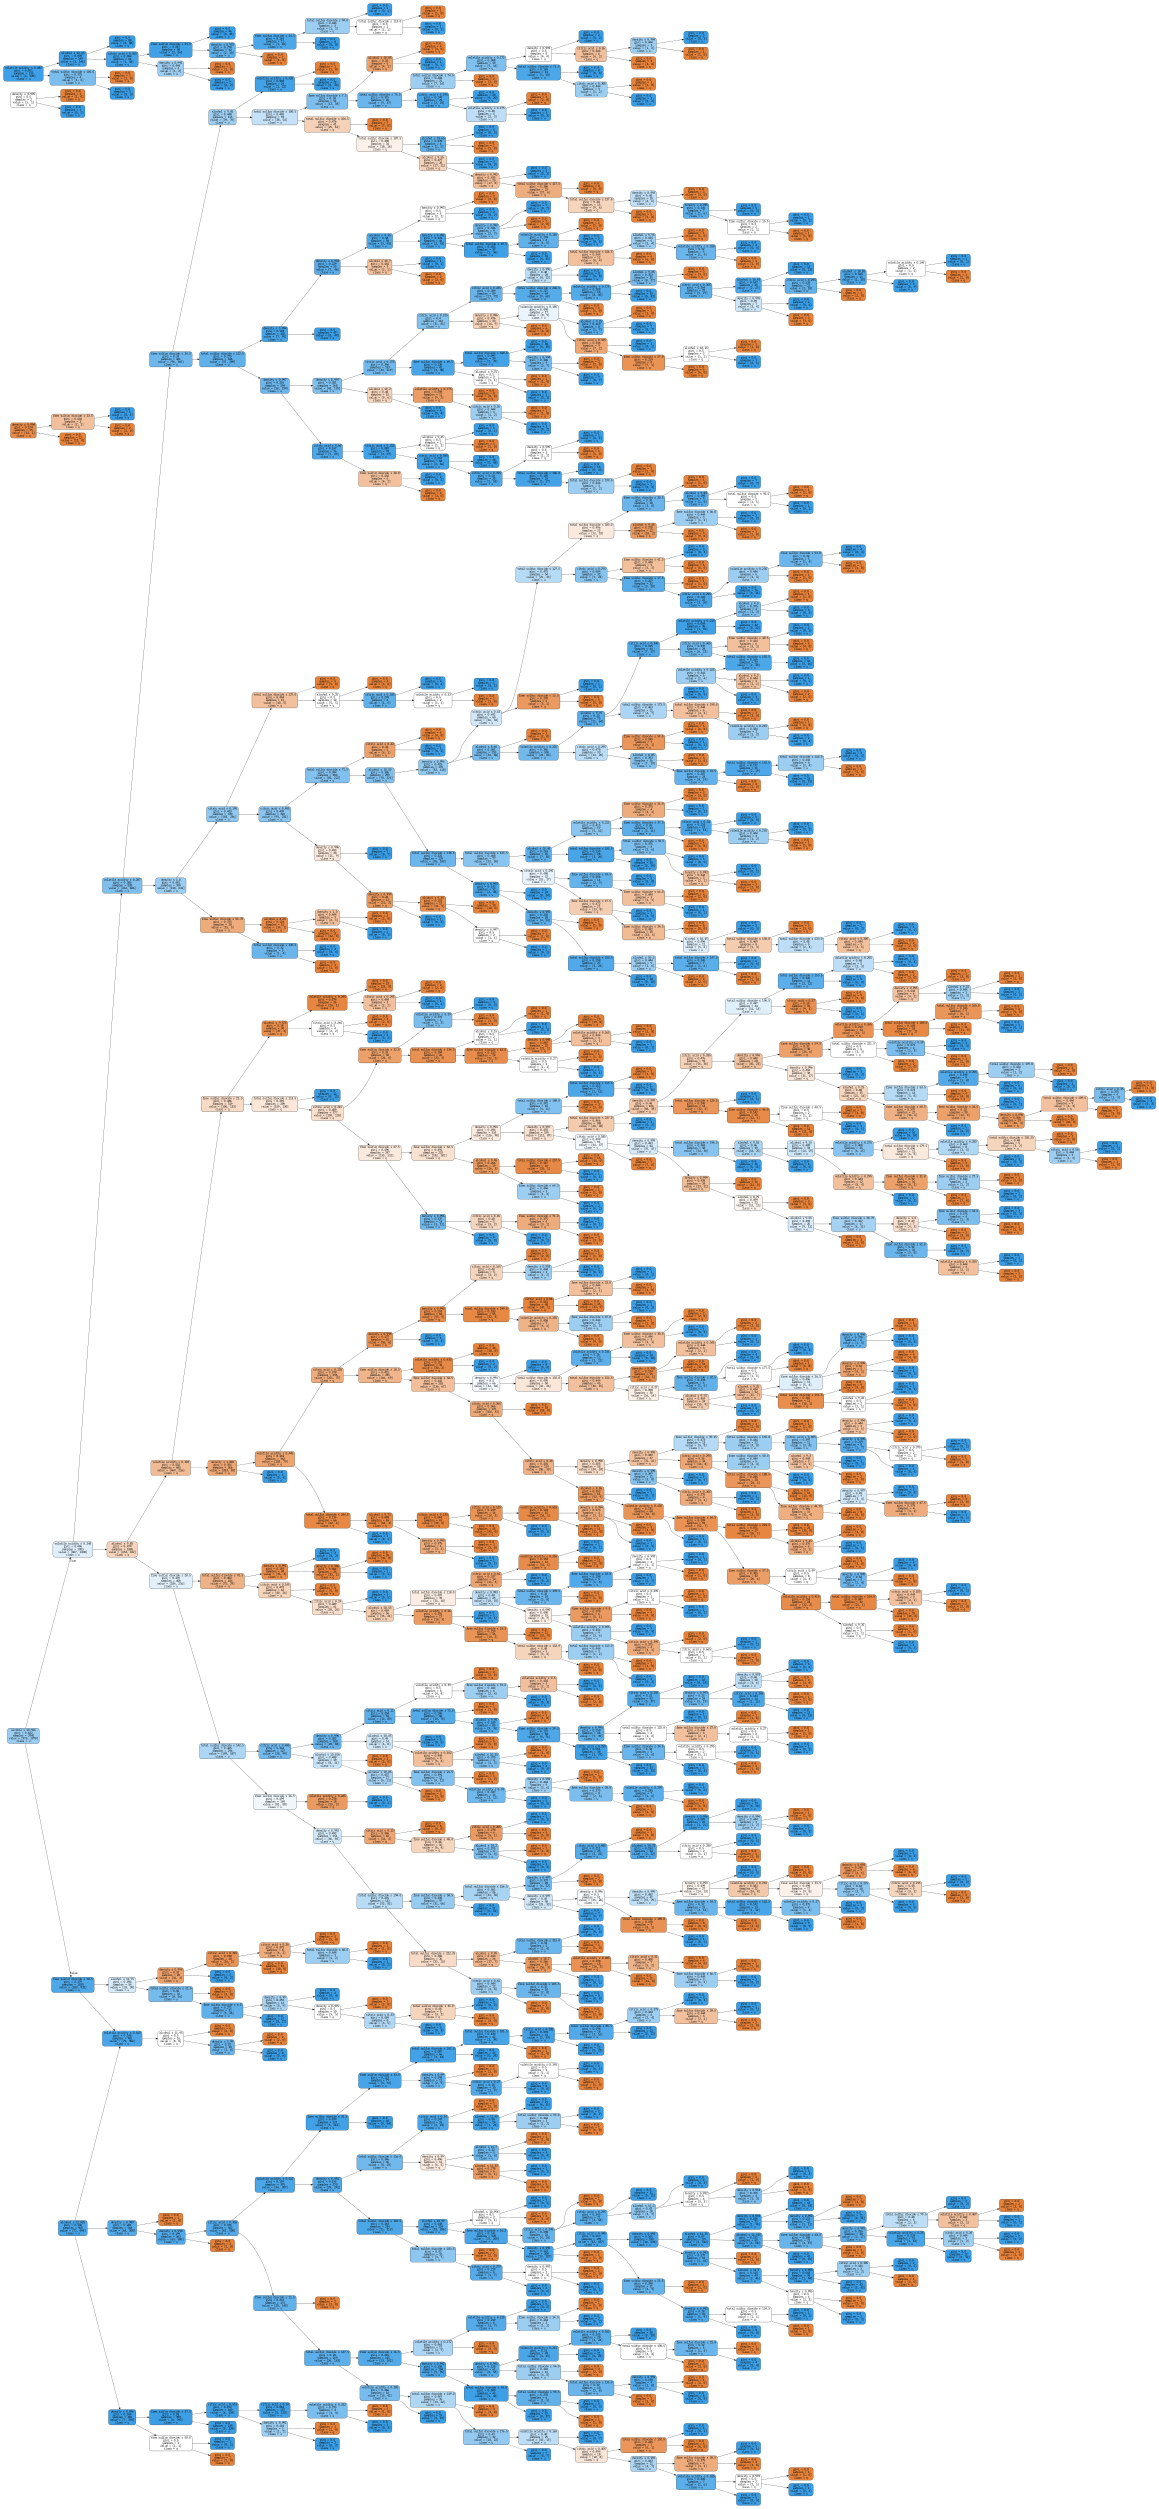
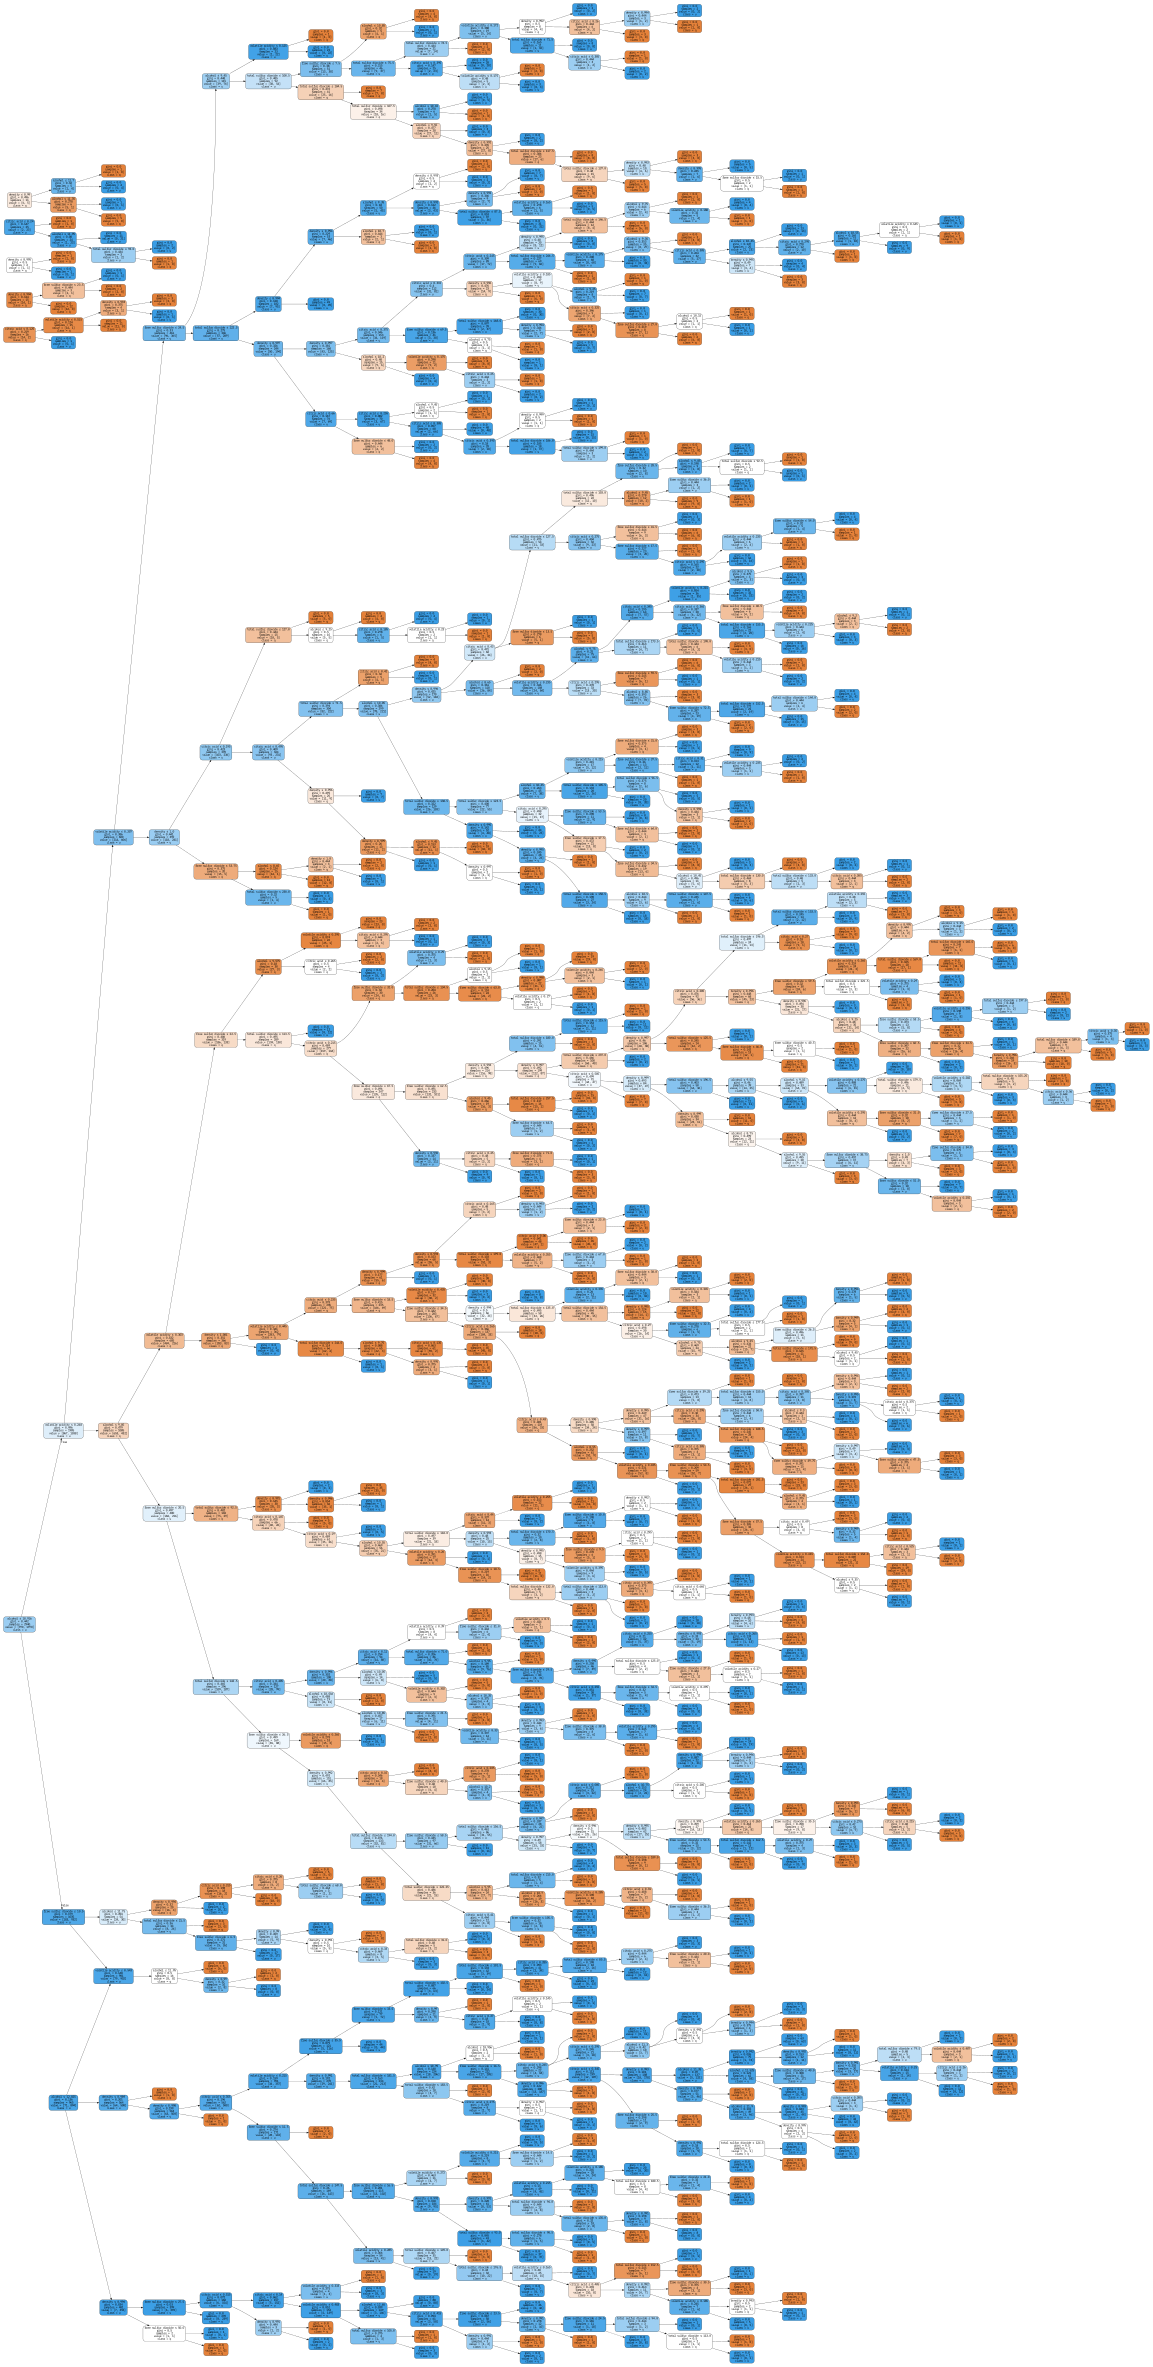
edge "volatile acidity ≤ 0.225" -> "total sulfur dioxide ≤ 155.5": reversed
edge "citric acid ≤ 0.135" -> "citric acid ≤ 0.125": removed
node "total sulfur dioxide ≤ 116.0": removed
edge "citric acid ≤ 0.14" -> "volatile acidity ≤ 0.483": added
